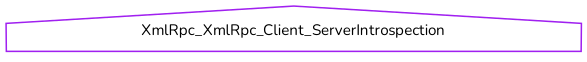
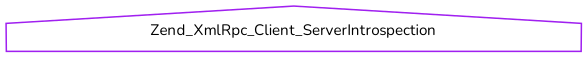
node "XmlRpc_XmlRpc_Client_ServerIntrospection": label "XmlRpc_XmlRpc_Client_ServerIntrospection" -> "Zend_XmlRpc_Client_ServerIntrospection"
